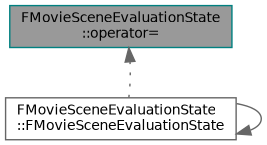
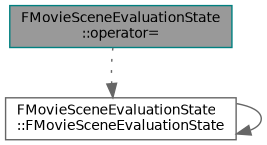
edge "FMovieSceneEvaluationState ::FMovieSceneEvaluationState" -> "FMovieSceneEvaluationState ::operator=": reversed
